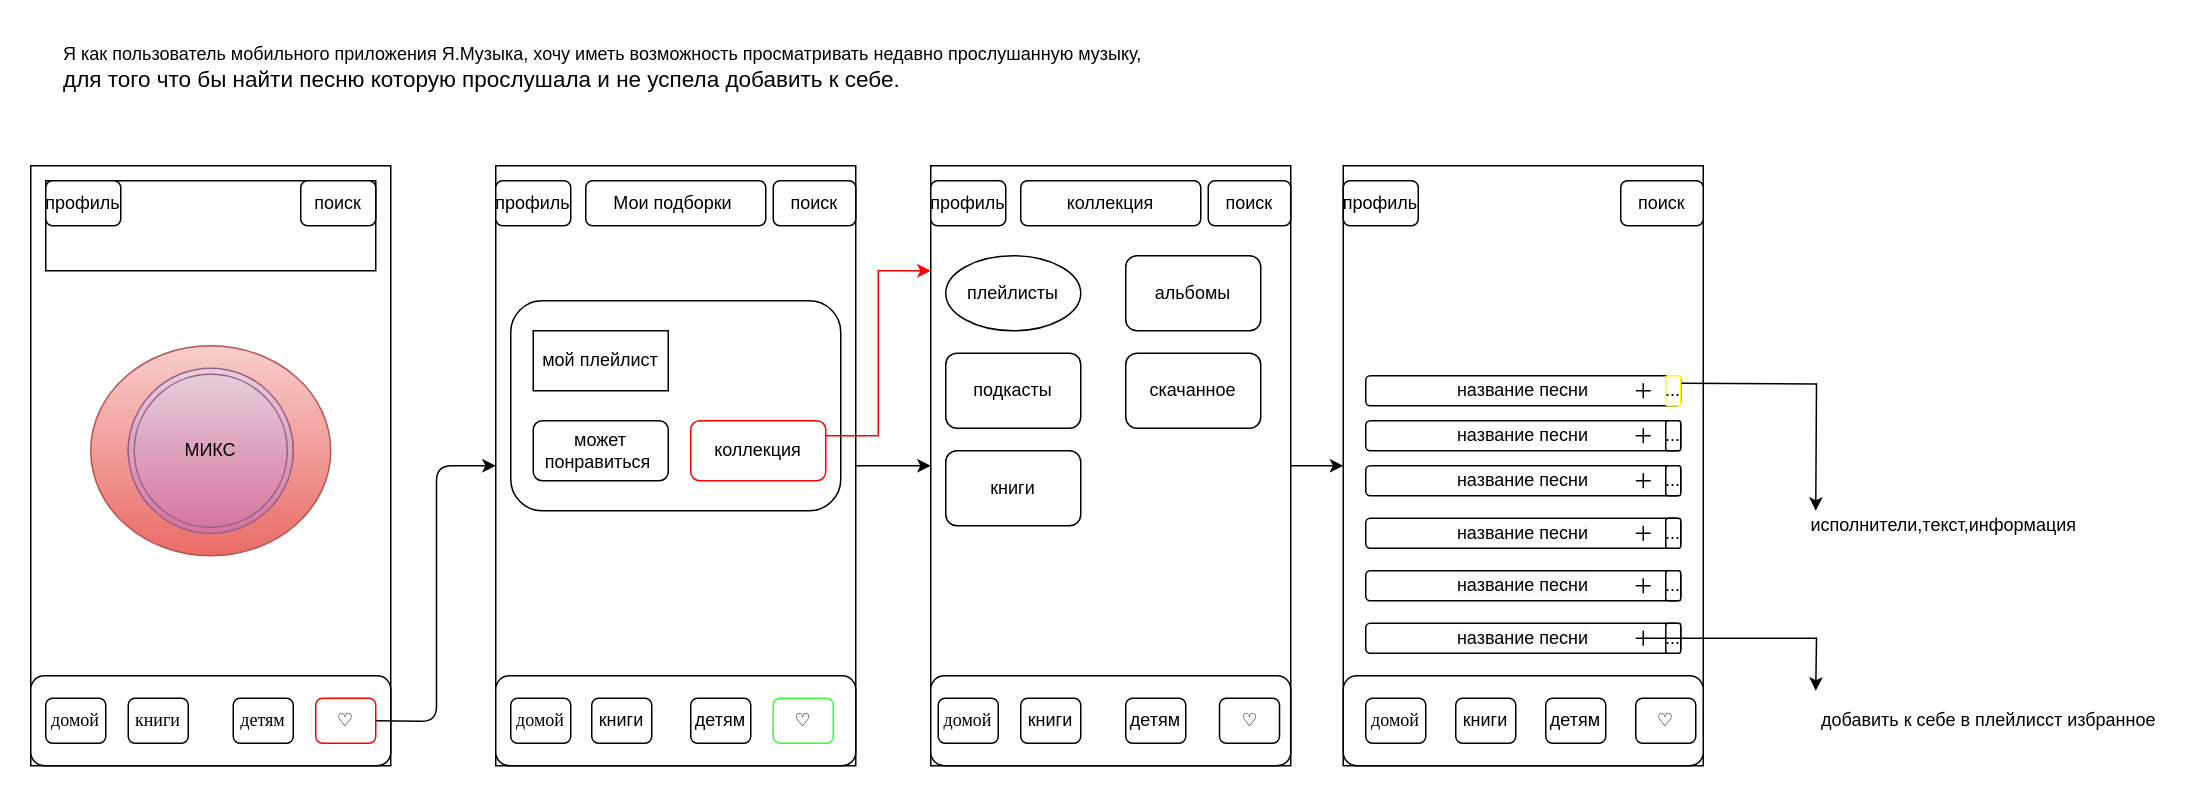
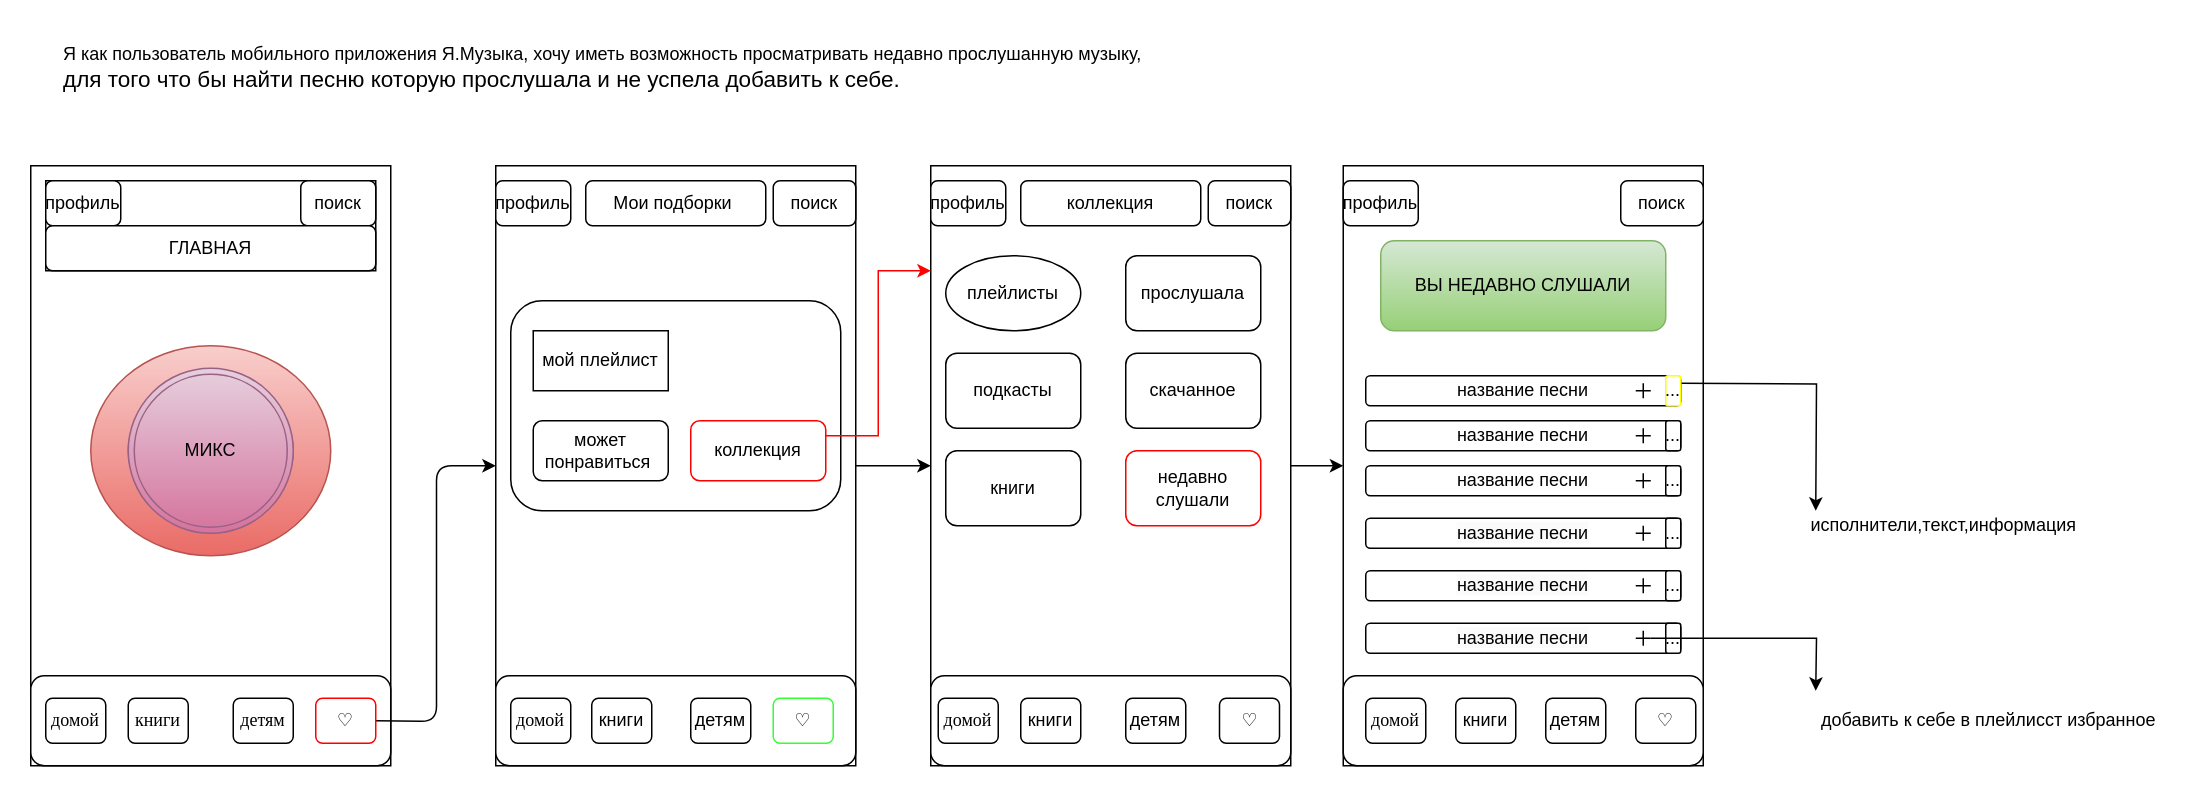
node "ГЛАВНАЯ": added
node "ВЫ НЕДАВНО СЛУШАЛИ": added
node "альбомы": label "альбомы" -> "прослушала"
node "недавно слушали": added
